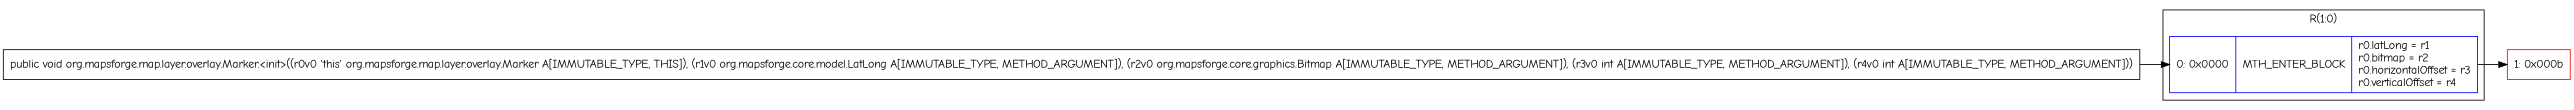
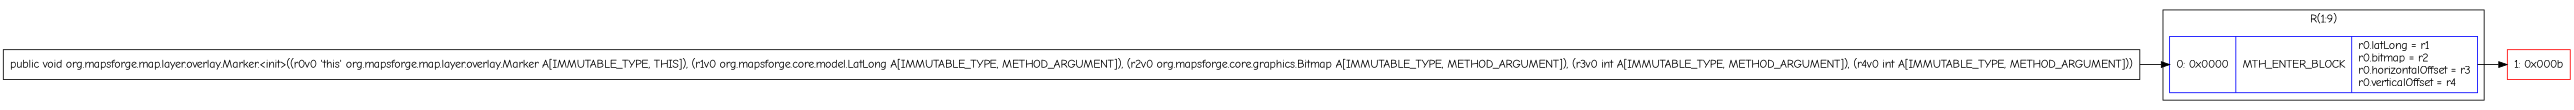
cluster "R(1:0)": label "R(1:0)" -> "R(1:9)"
